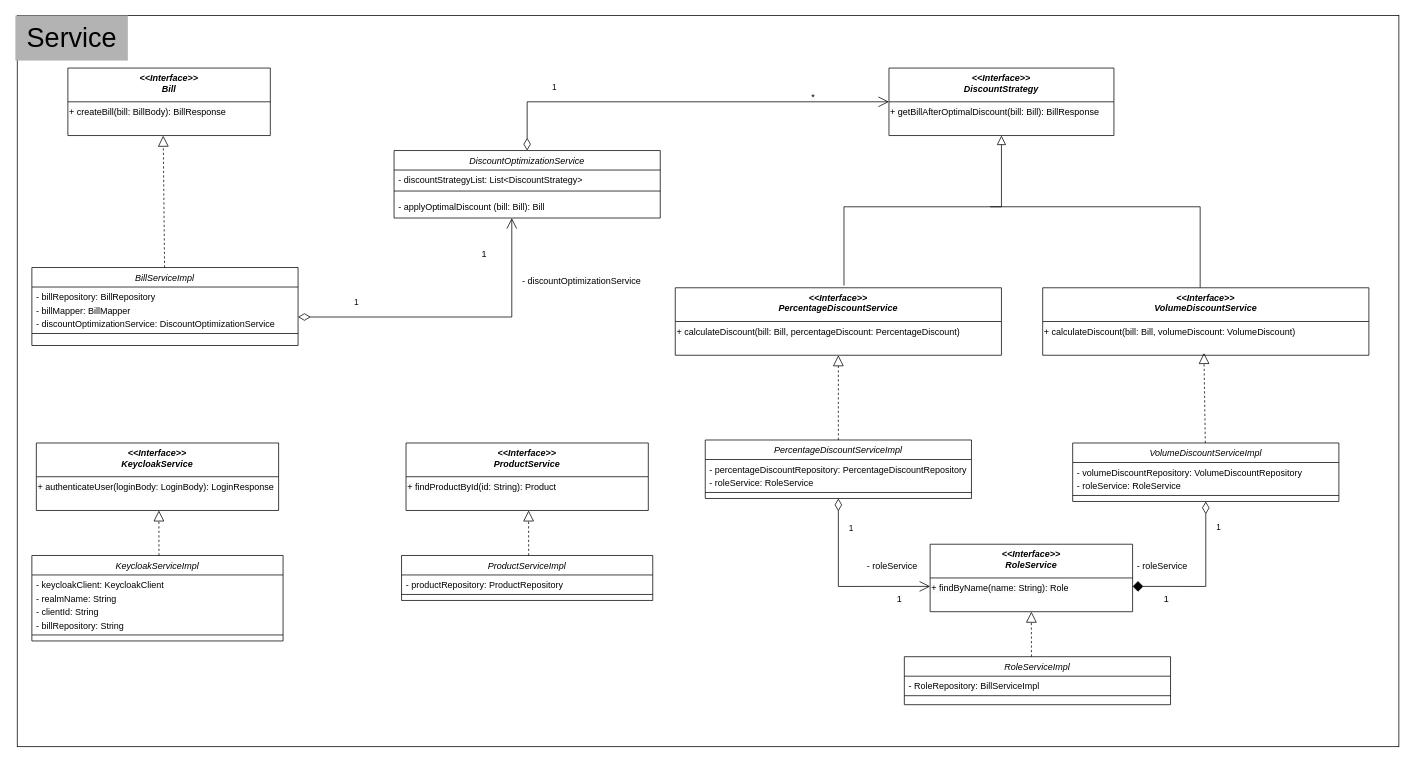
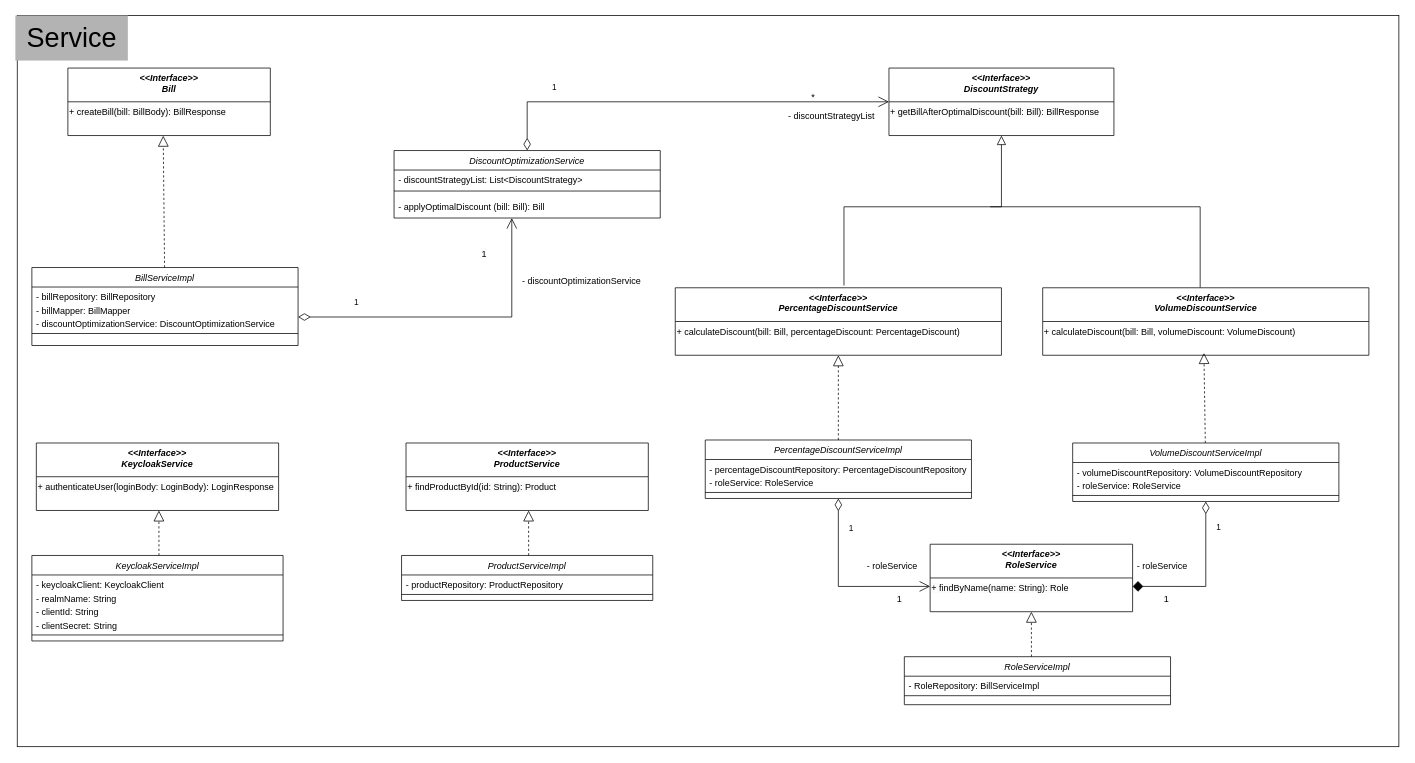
node "- discountStrategyList": added
node "- billRepository: String": label "- billRepository: String" -> "- clientSecret: String"
